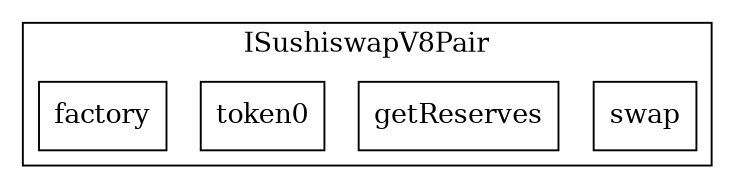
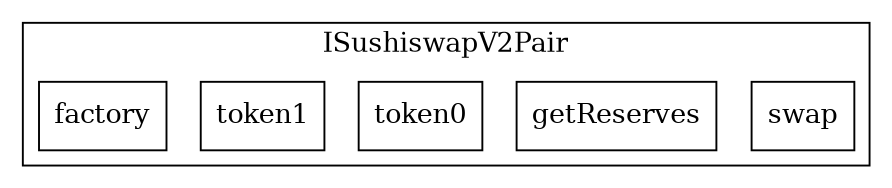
cluster "ISushiswapV8Pair": label "ISushiswapV8Pair" -> "ISushiswapV2Pair"
node "token1": added
